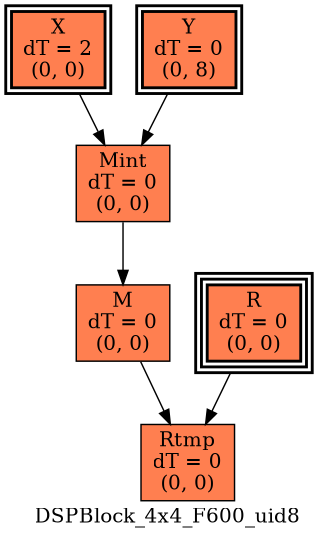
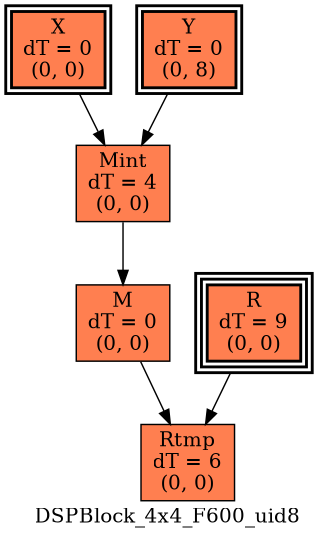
node "X dT = 2 (0, 0)": label "X dT = 2 (0, 0)" -> "X dT = 0 (0, 0)"
node "Mint dT = 0 (0, 0)": label "Mint dT = 0 (0, 0)" -> "Mint dT = 4 (0, 0)"
node "R dT = 0 (0, 0)": label "R dT = 0 (0, 0)" -> "R dT = 9 (0, 0)"
node "Rtmp dT = 0 (0, 0)": label "Rtmp dT = 0 (0, 0)" -> "Rtmp dT = 6 (0, 0)"
